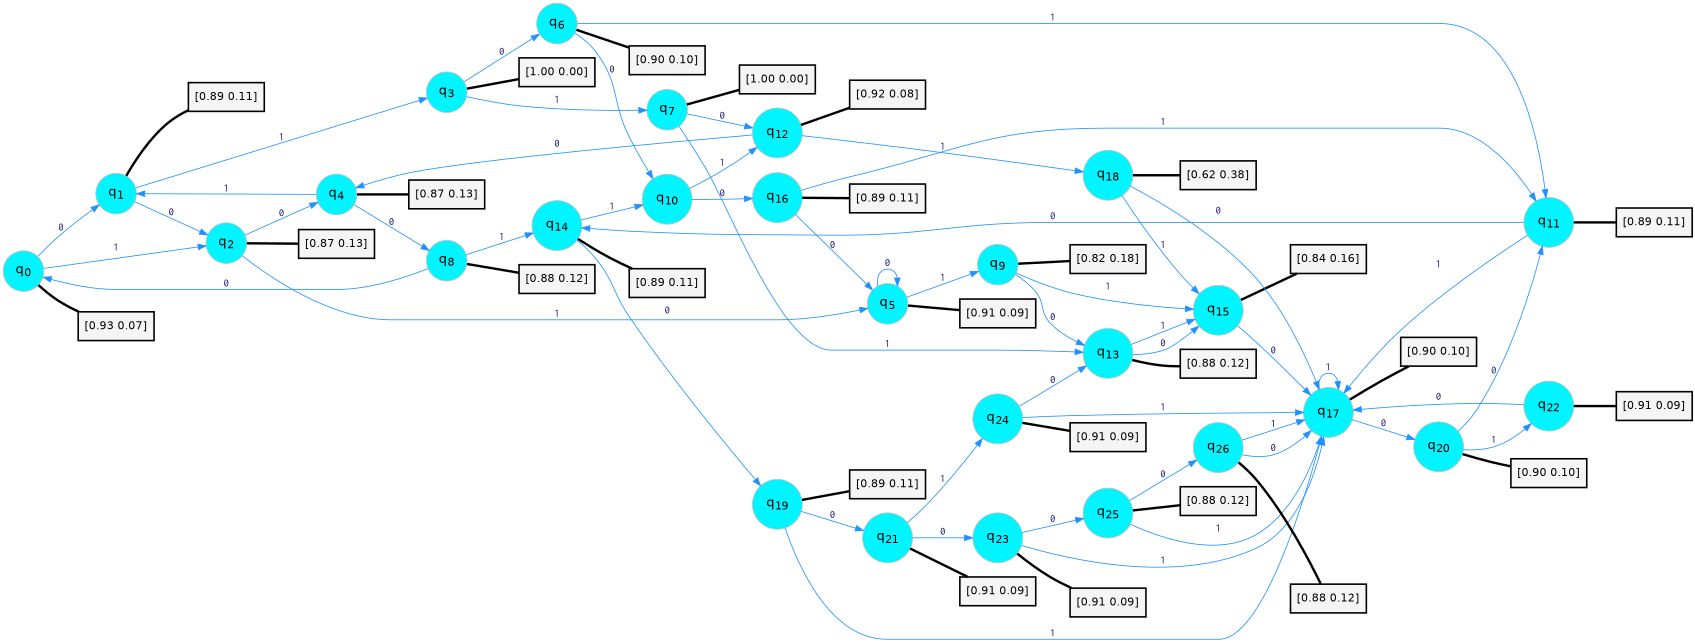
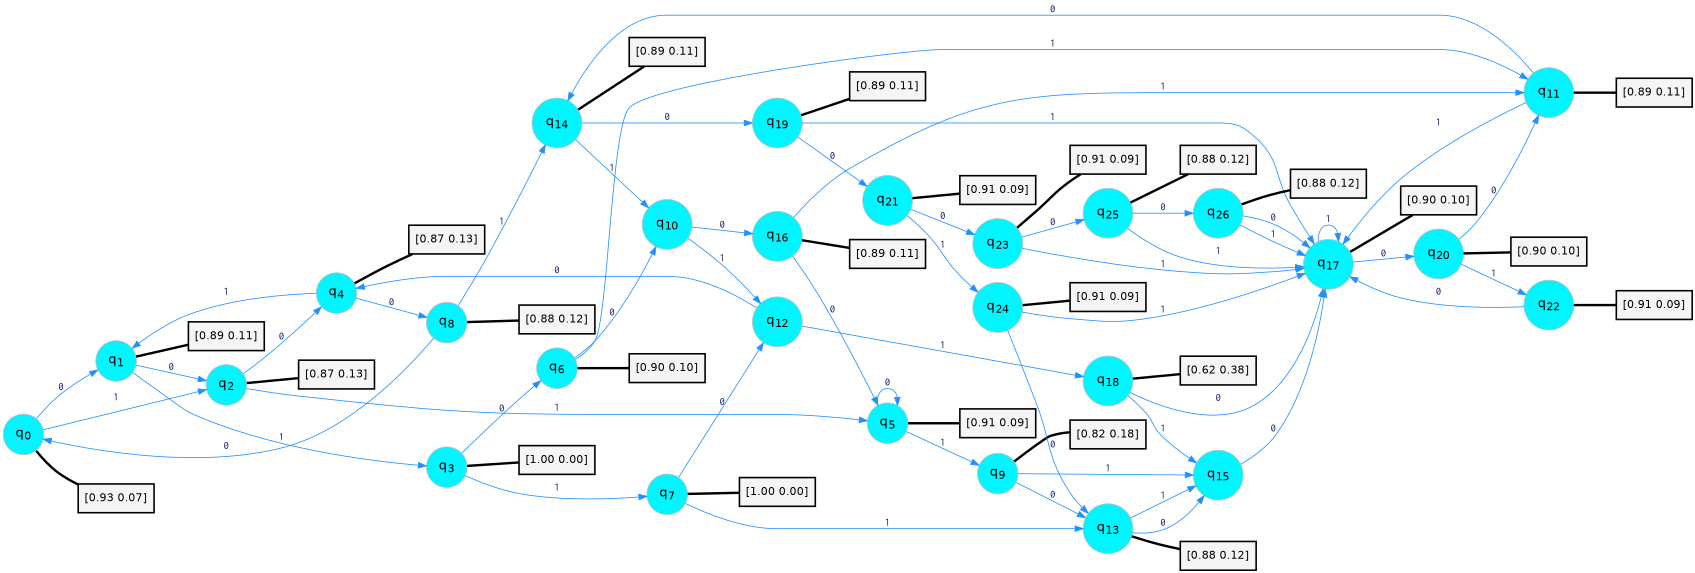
node "[0.92 0.08]": removed
node "[0.84 0.16]": removed
